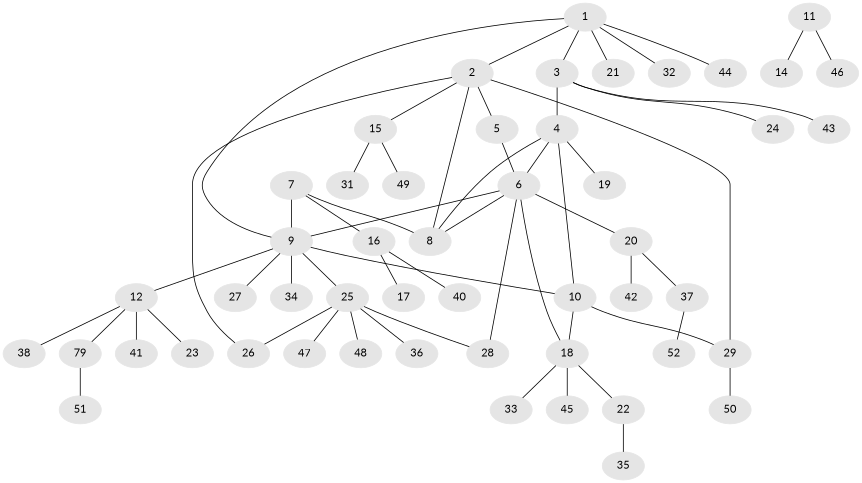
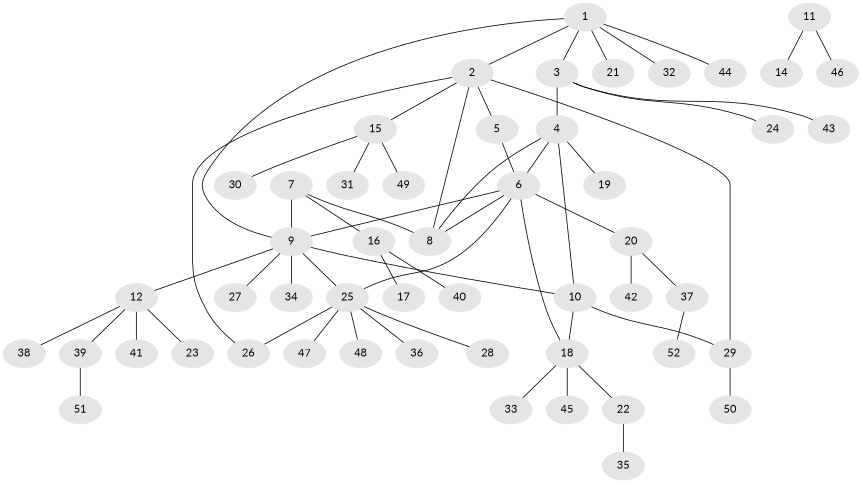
node "30": added
edge "6" -- "28": now "6" -- "25"
node "79": label "79" -> "39"
